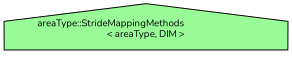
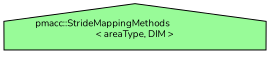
node "areaType::StrideMappingMethods < areaType, DIM >": label "areaType::StrideMappingMethods < areaType, DIM >" -> "pmacc::StrideMappingMethods < areaType, DIM >"
